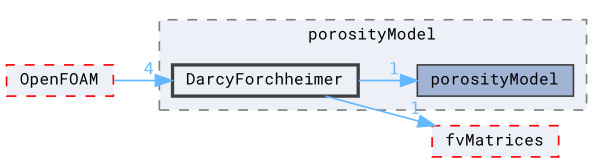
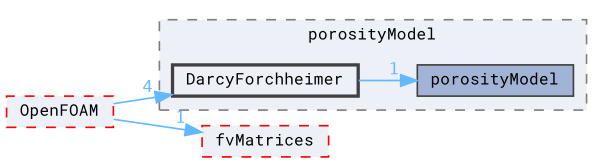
edge "DarcyForchheimer" -> "fvMatrices": now "OpenFOAM" -> "fvMatrices"
